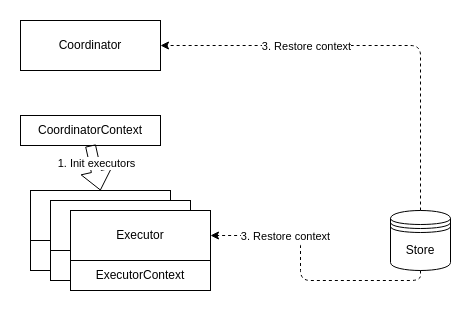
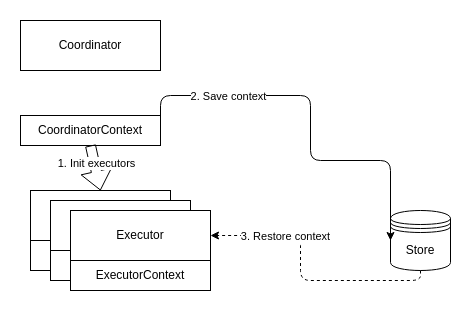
edge "Store" -> "Coordinator": removed, label "3. Restore context"
edge "CoordinatorContext" -> "Store": added, label "2. Save context"
